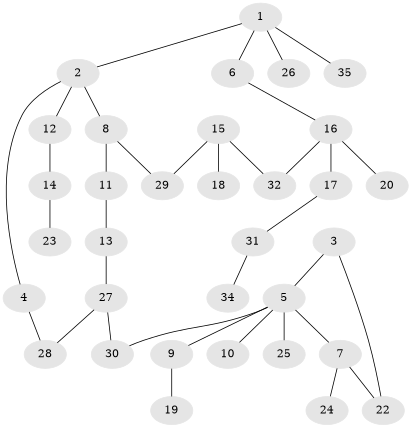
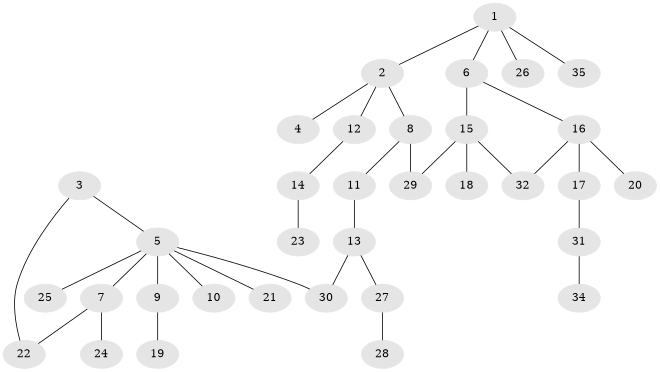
edge "6" -- "15": added
node "21": added
edge "4" -- "28": removed
edge "27" -- "30": now "13" -- "30"
